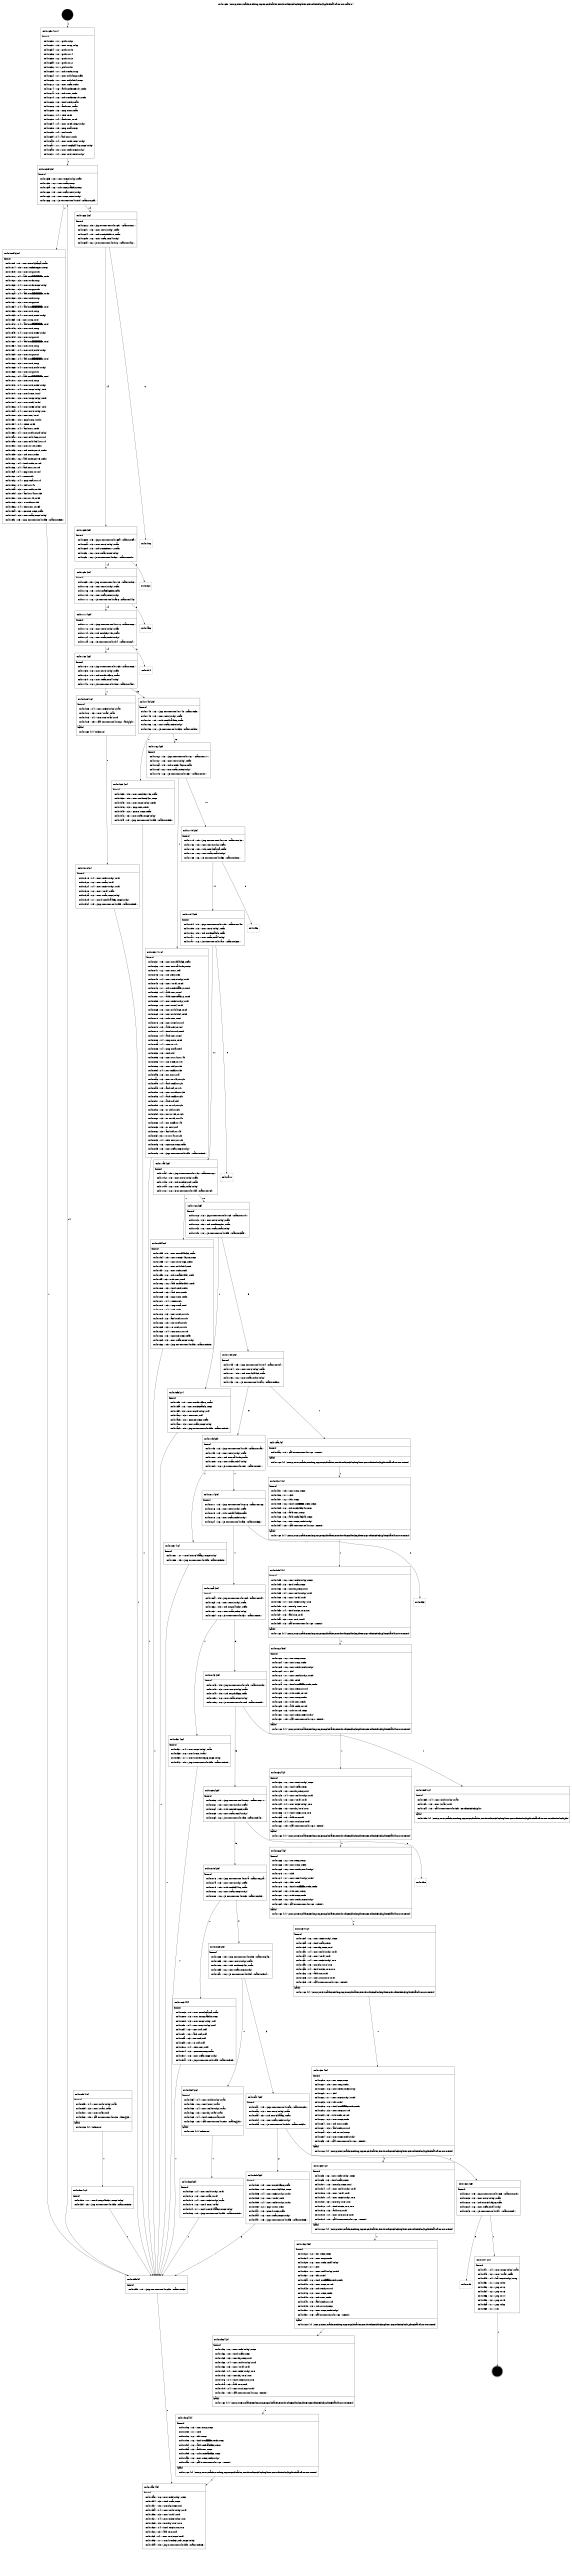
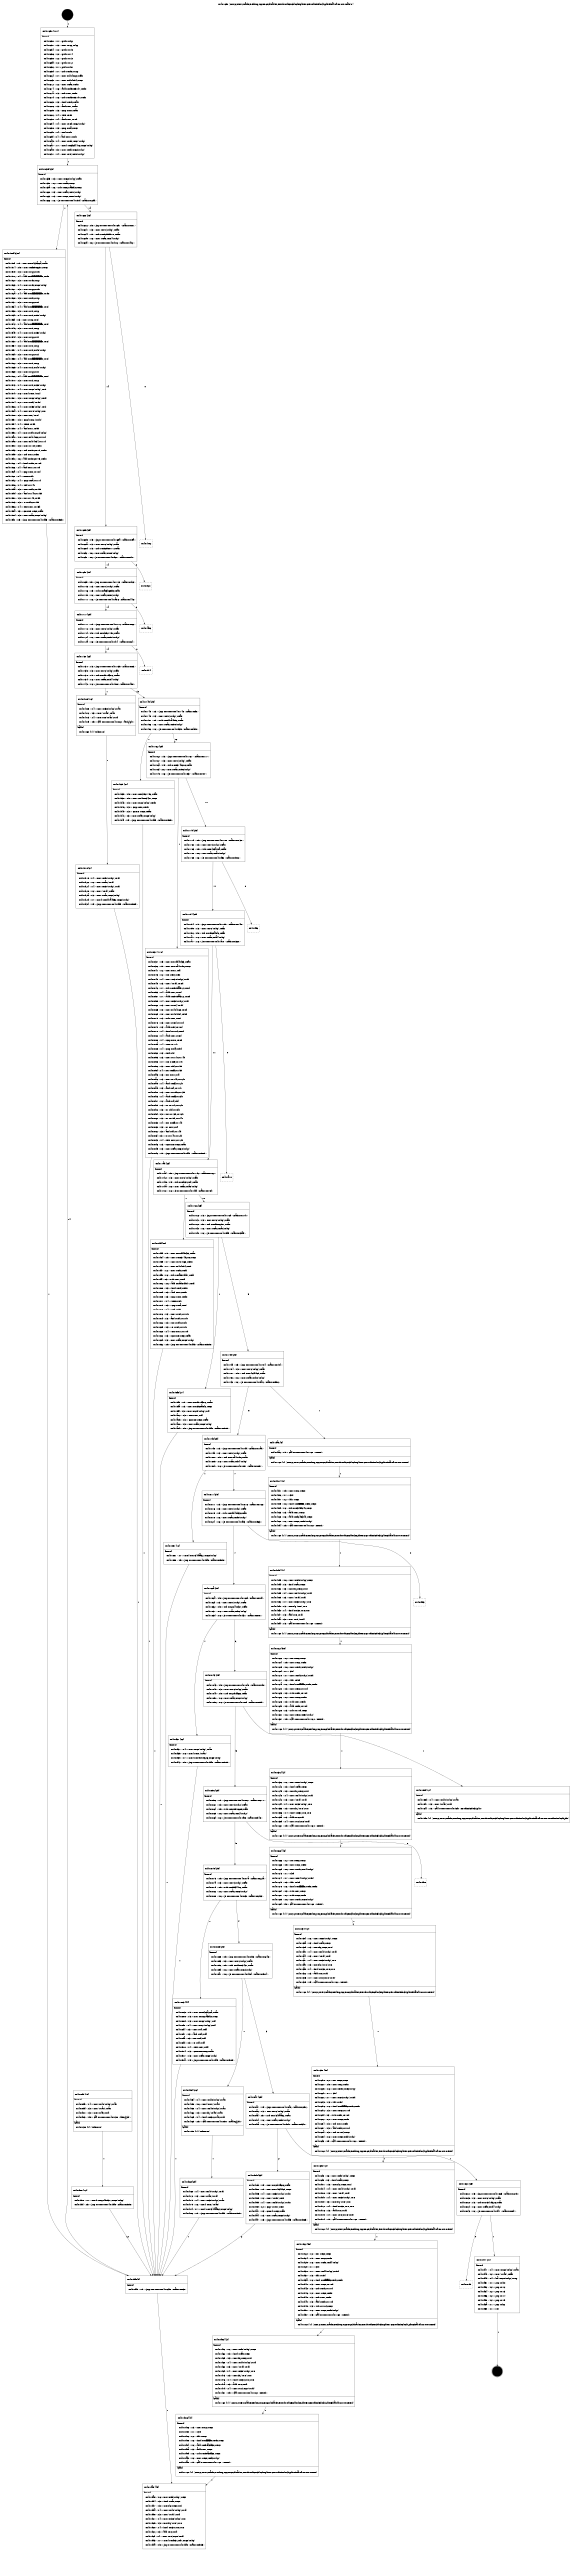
edge "0x401f08 [12]" -> "0x401fd5 [5]": label " 1" -> " 12"
